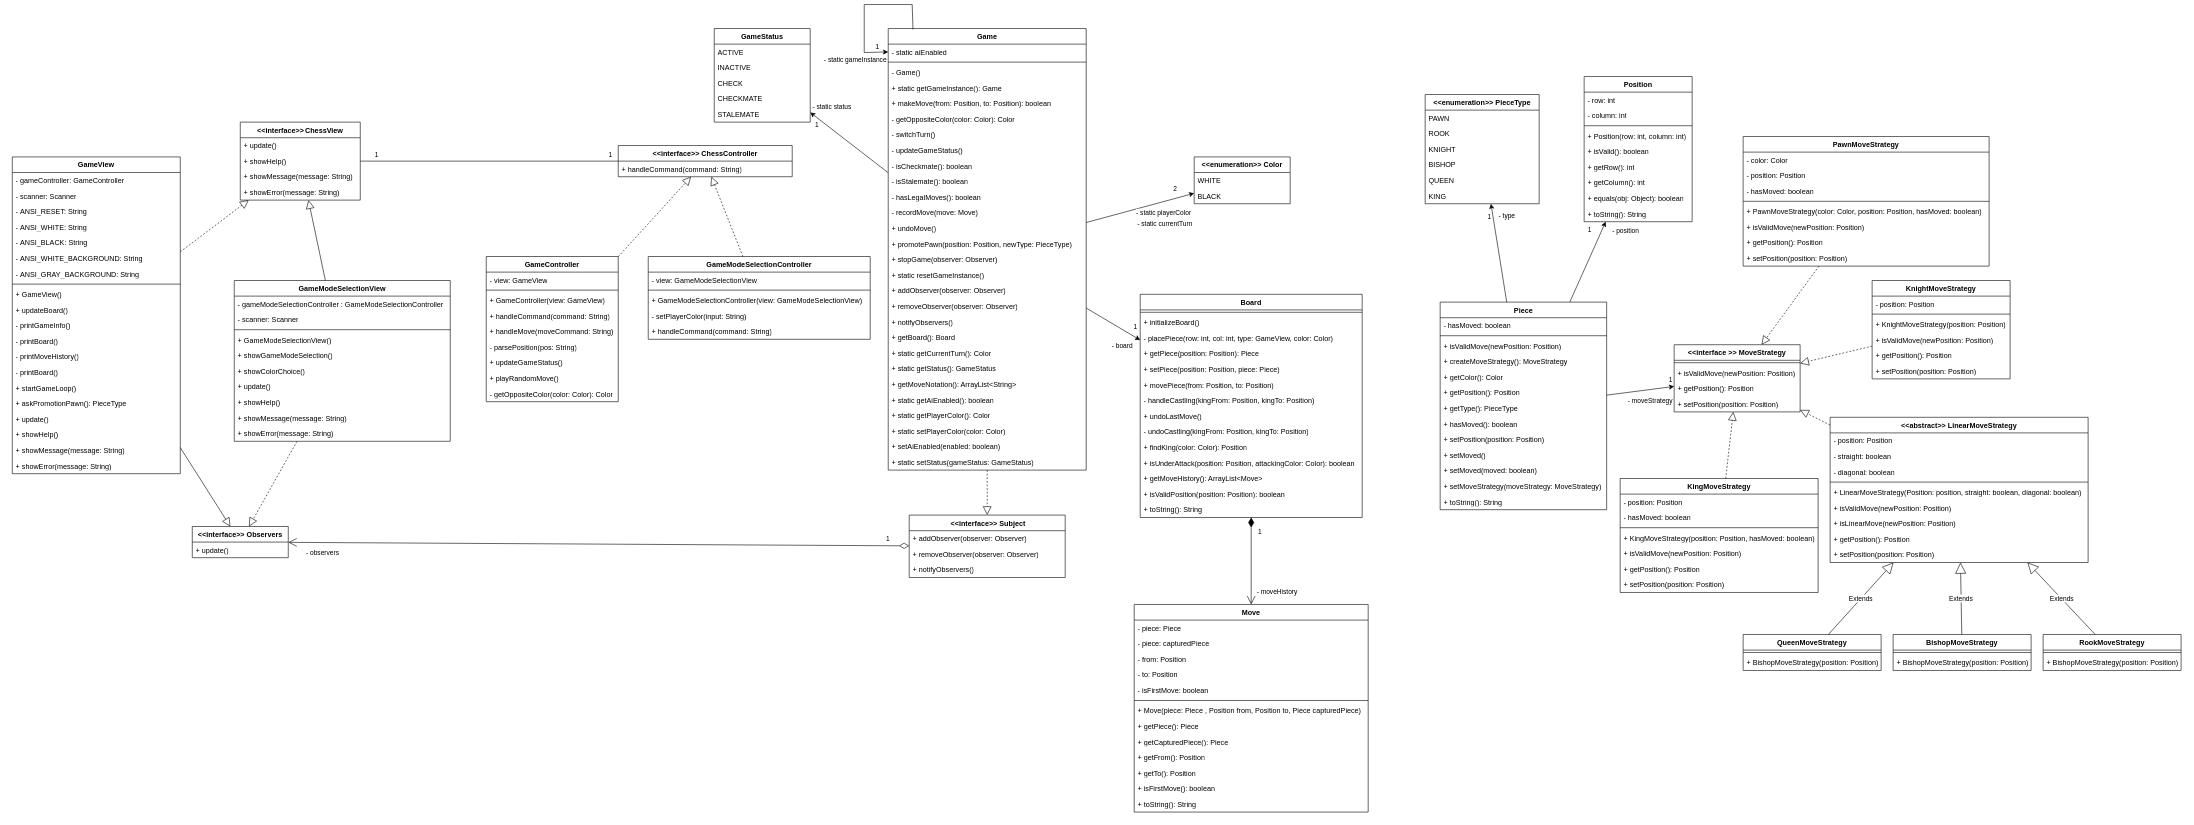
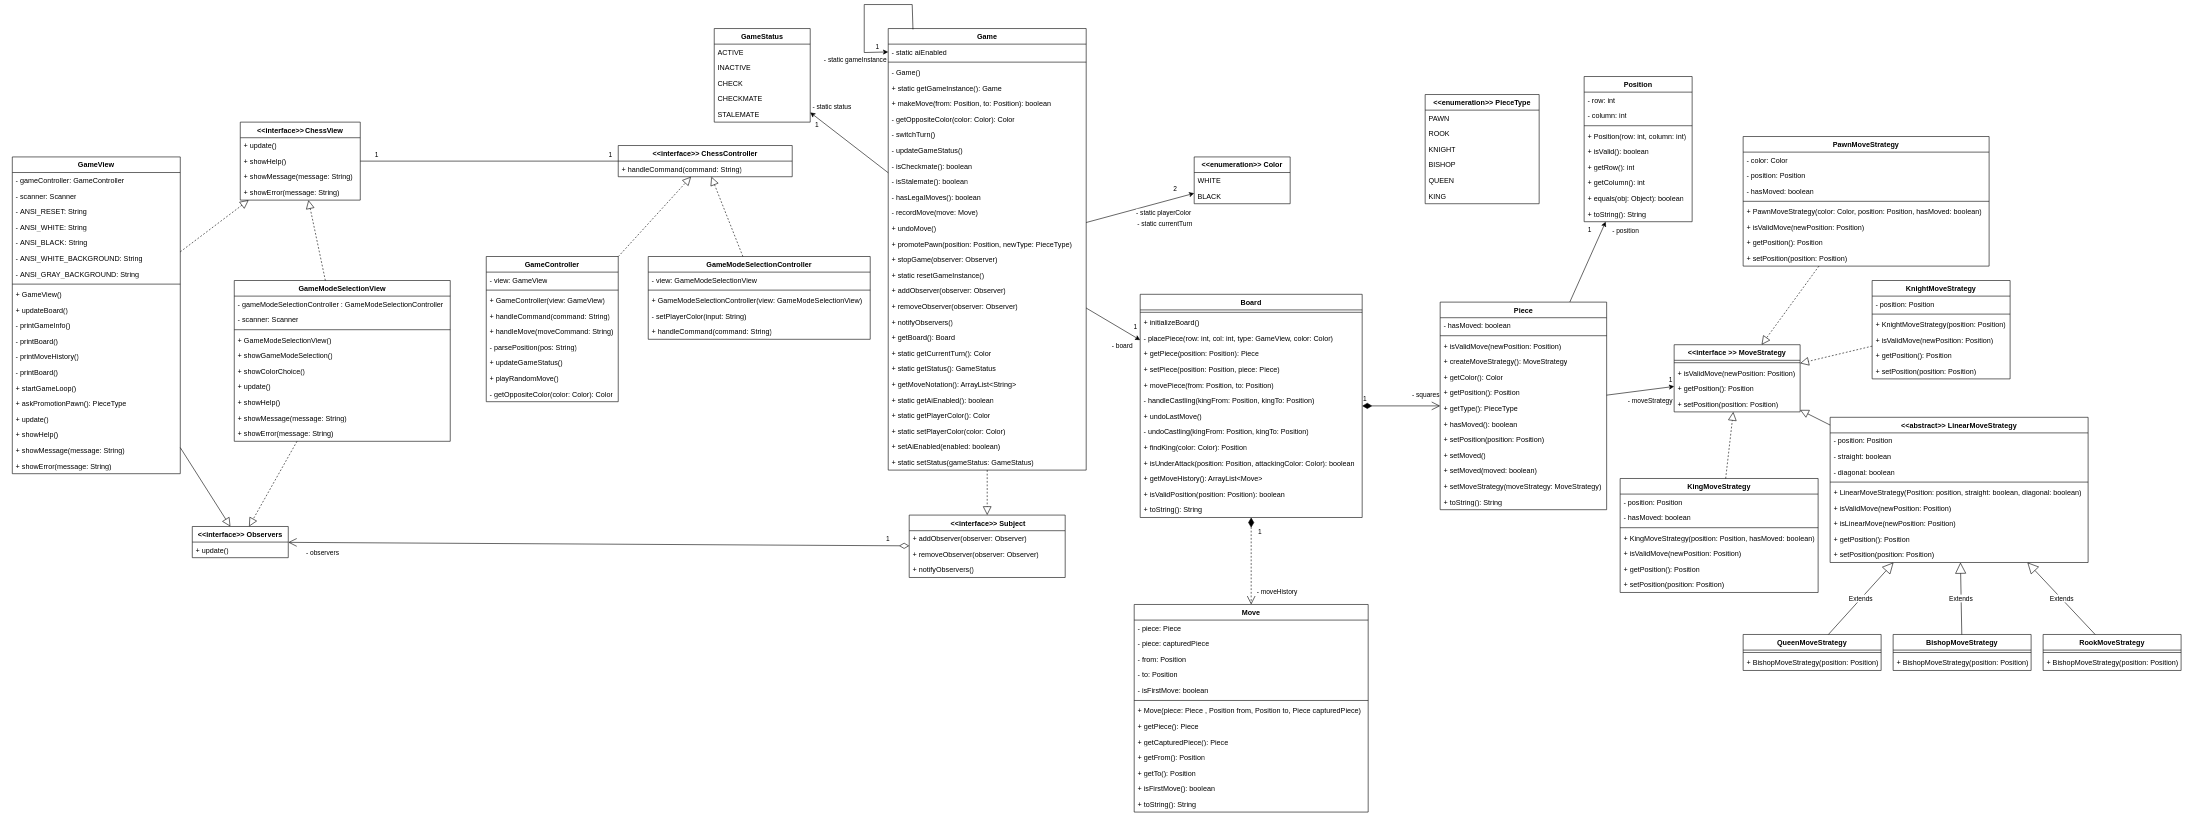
edge "GameModeSelectionView" -> "<<interface>> ChessView": style solid -> dashed
edge "Piece" -> "<<enumeration>> PieceType": removed, labels "1", "- type"
edge "Board" -- "Piece": added, labels "1", "- squares"
edge "<<abstract>> LinearMoveStrategy" -> "<<interface >> MoveStrategy": style dashed -> solid
edge "Board" -- "Move": style solid -> dashed
